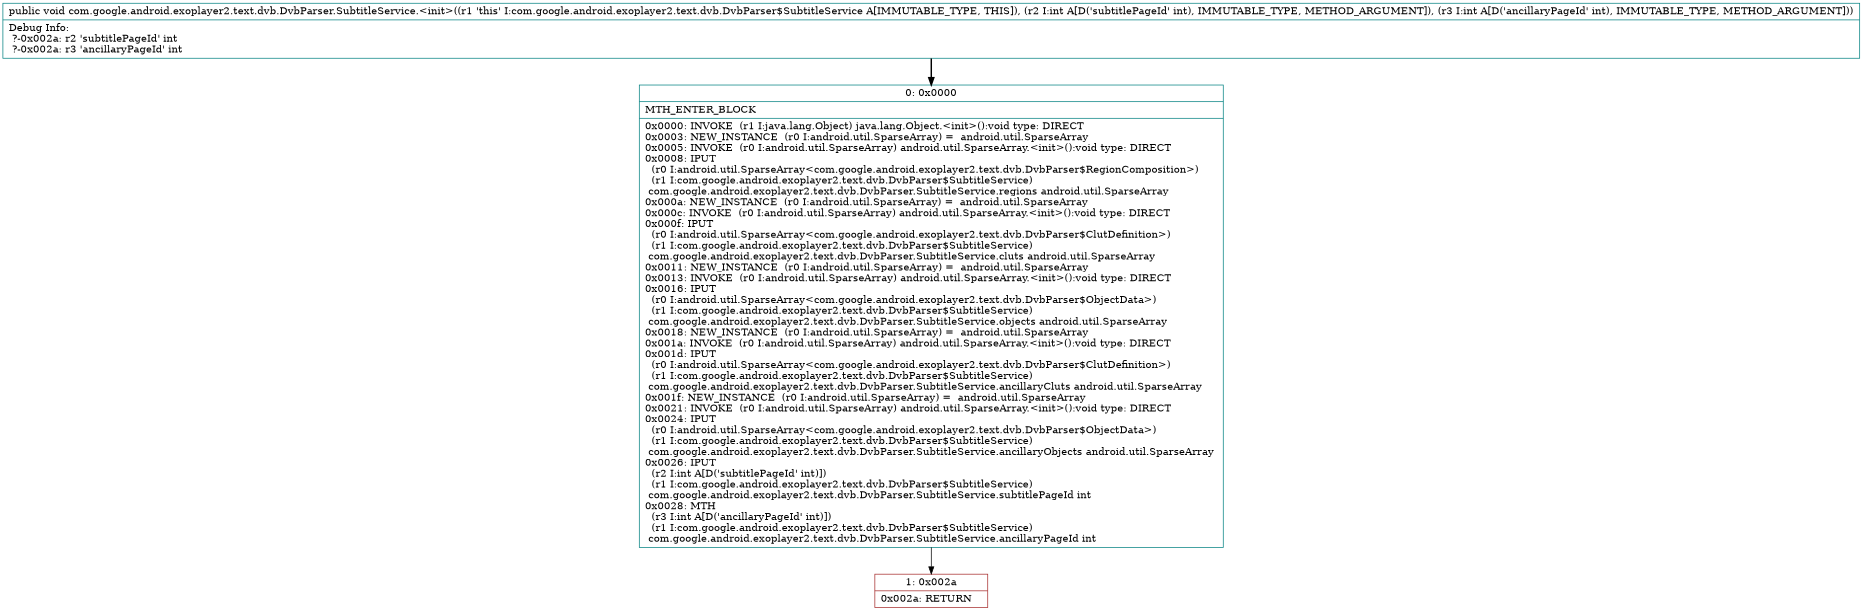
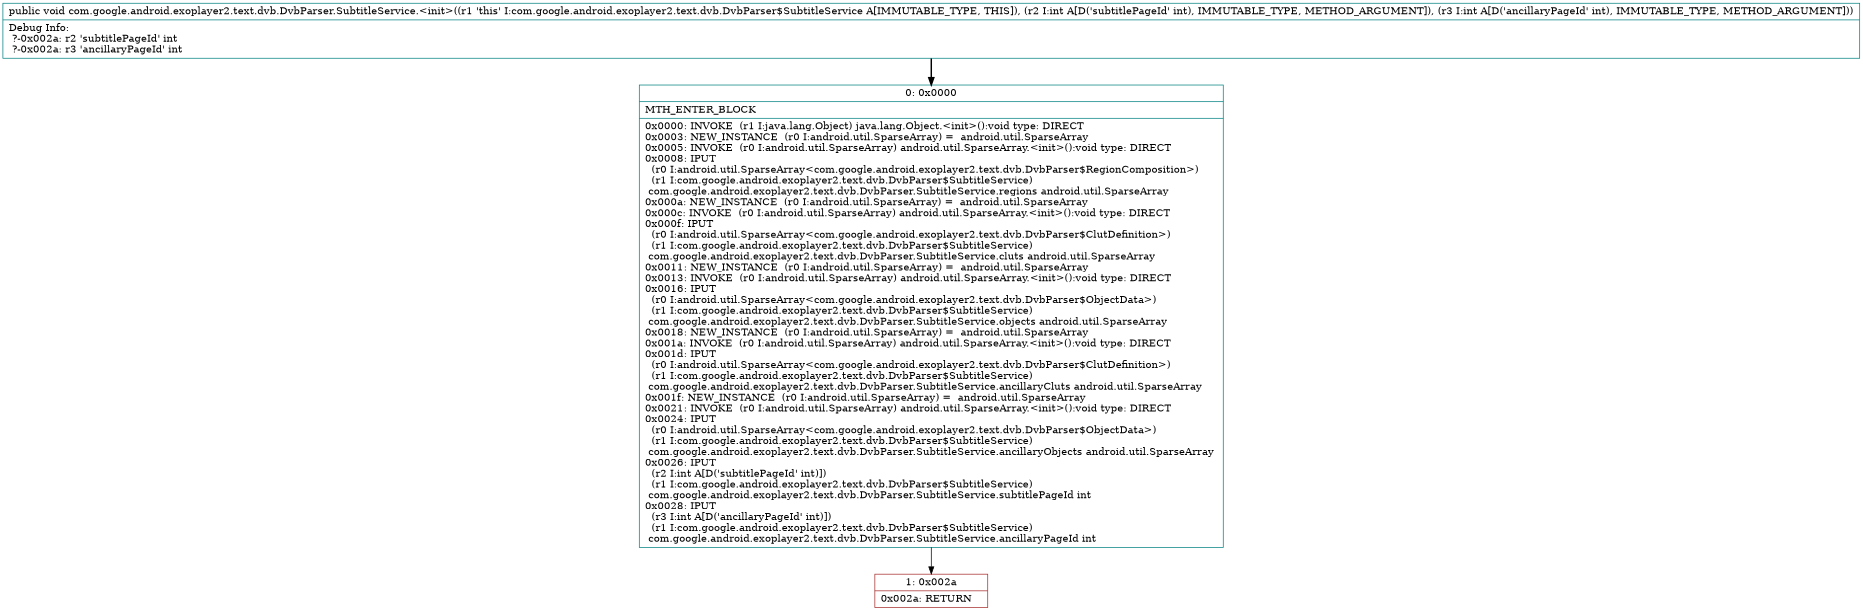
node "0: 0x0000": text "0x0028: MTH" -> "0x0028: IPUT"
